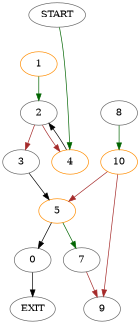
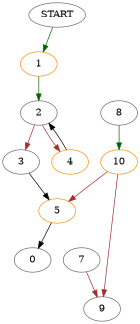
edge "START" -> "4": now "START" -> "1"
edge "5" -> "7": removed
node "EXIT": removed
